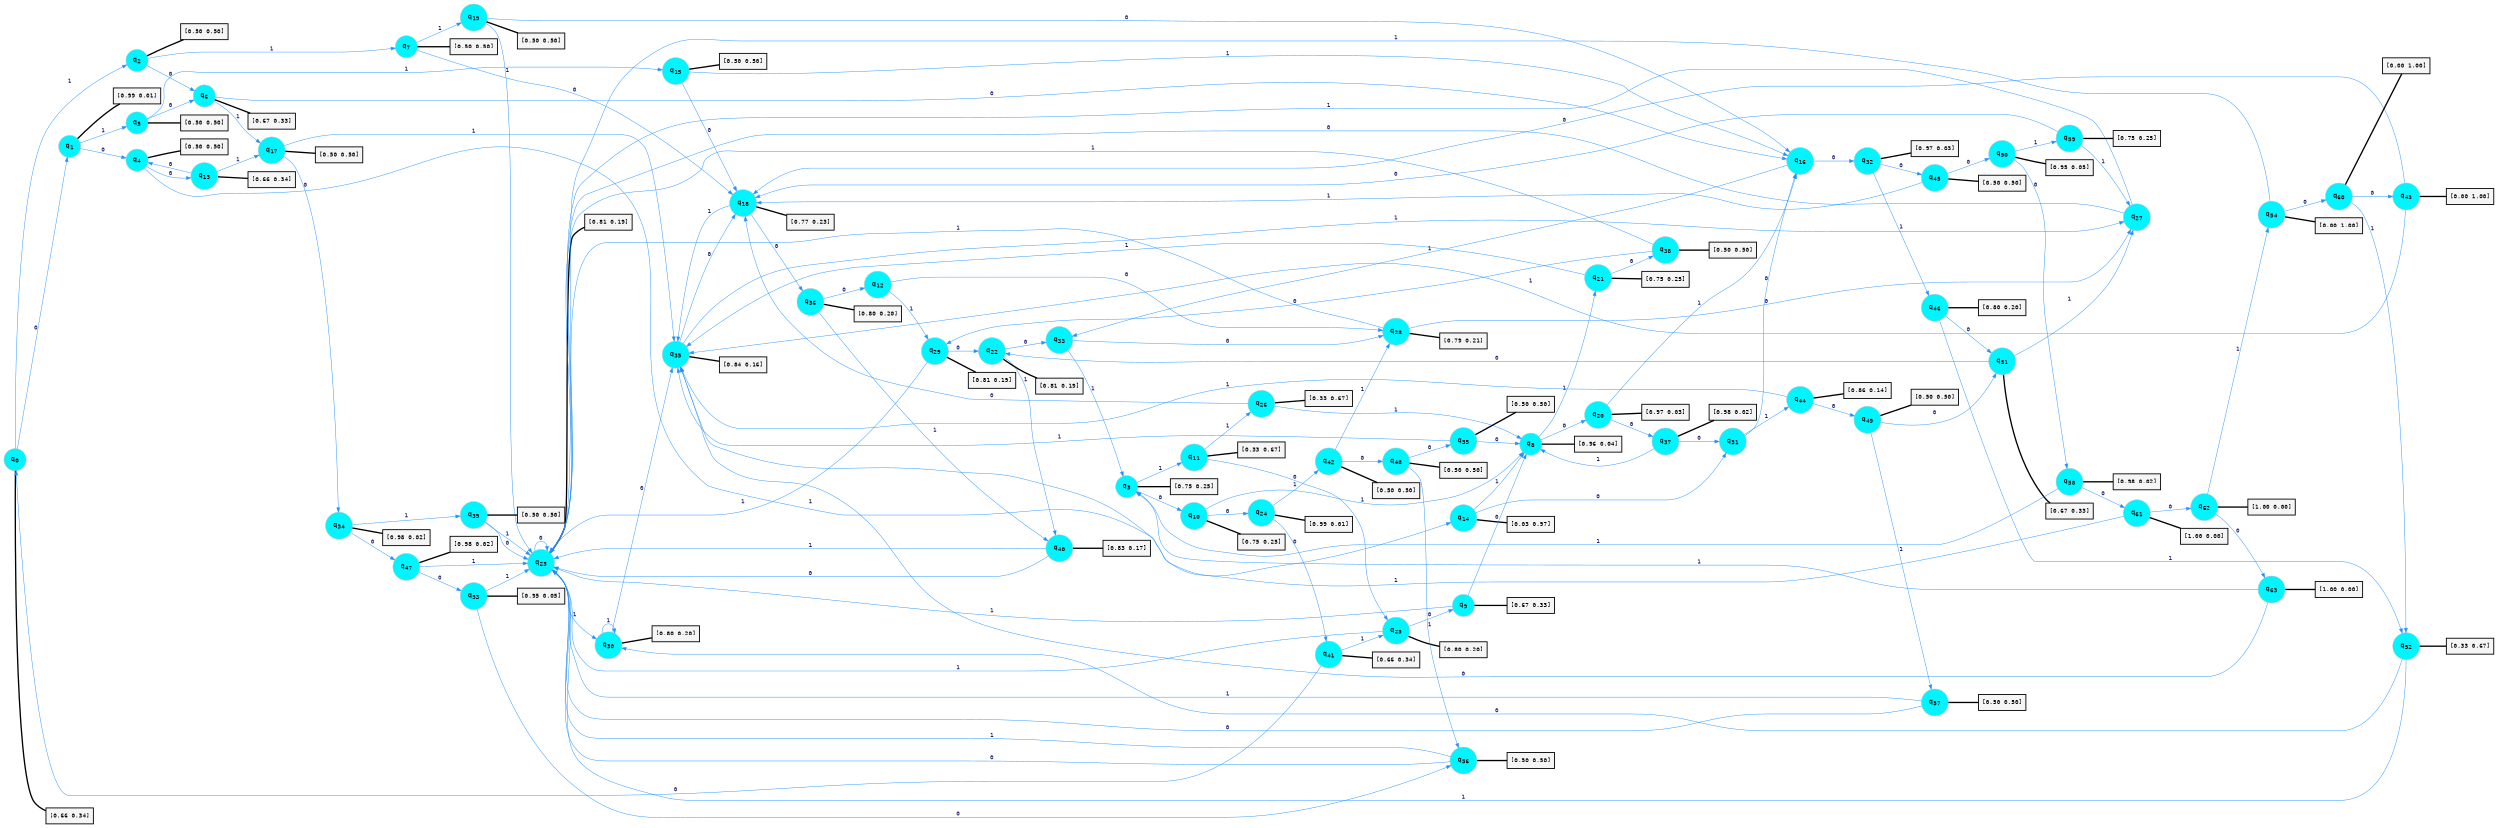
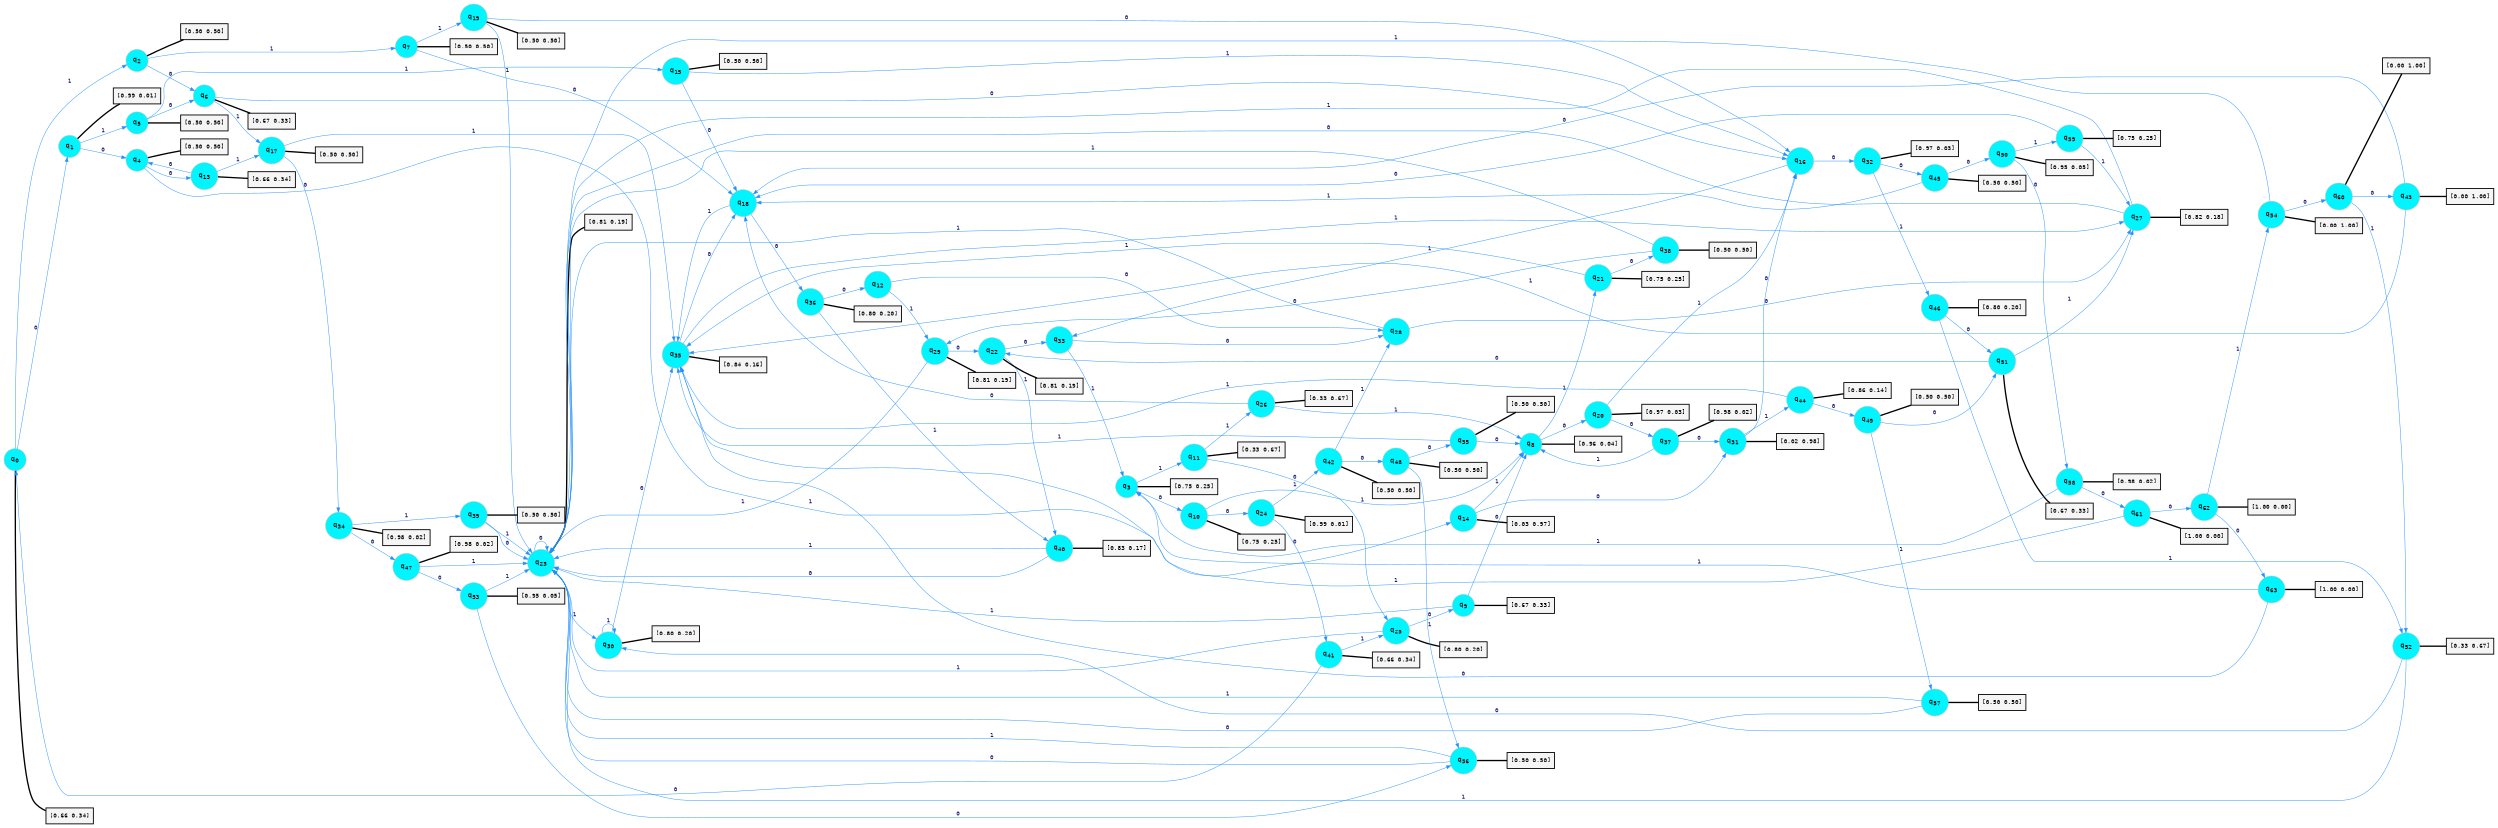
node "[0.82 0.18]": added
node "[0.77 0.23]": removed
node "[0.79 0.21]": removed
node "[0.02 0.98]": added
